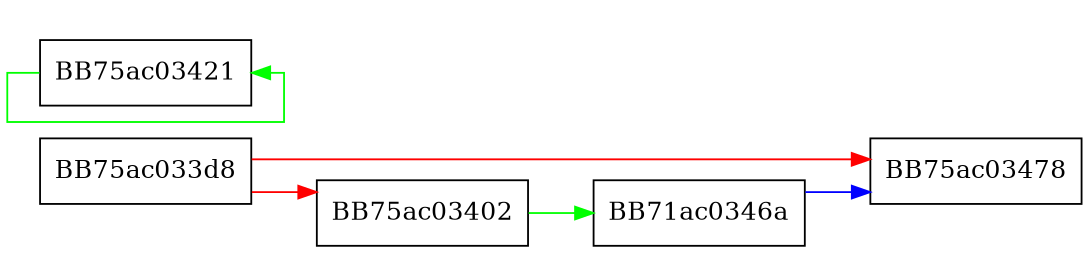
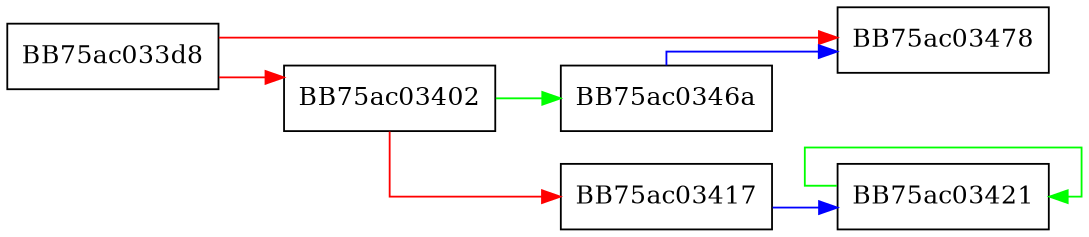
node "BB75ac03417": added
node "BB71ac0346a": label "BB71ac0346a" -> "BB75ac0346a"
